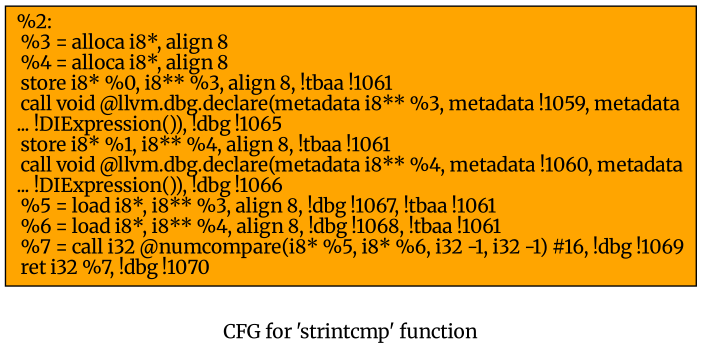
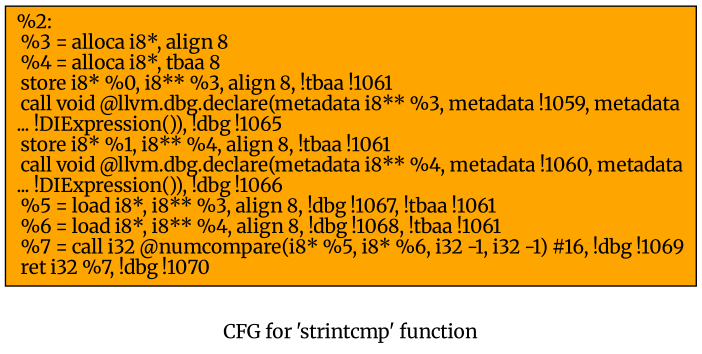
node "%2:": text "%4 = alloca i8*, align 8" -> "%4 = alloca i8*, tbaa 8"
